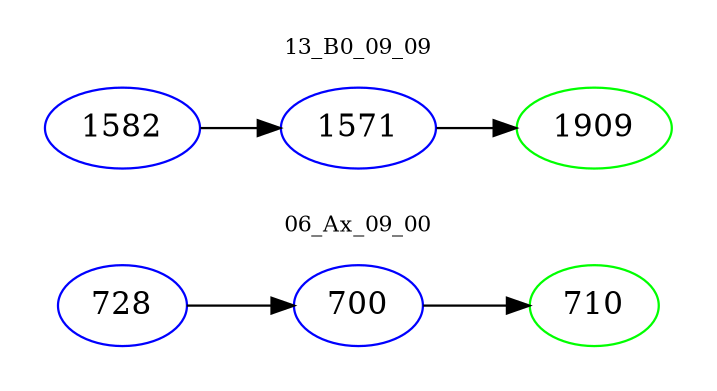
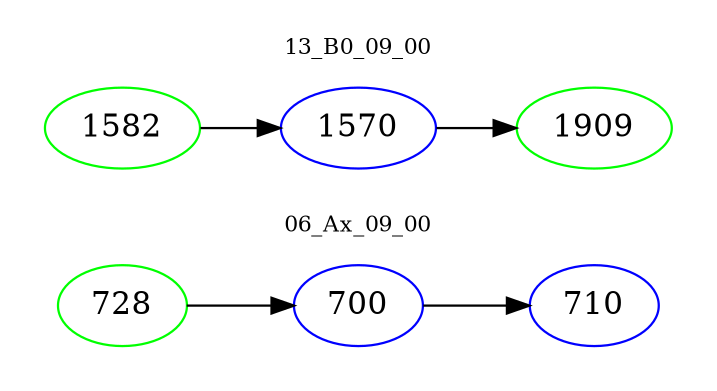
cluster "13_B0_09_09": label "13_B0_09_09" -> "13_B0_09_00"
node "1582": color blue -> green
node "1571": label "1571" -> "1570"
node "728": color blue -> green
node "710": color green -> blue
